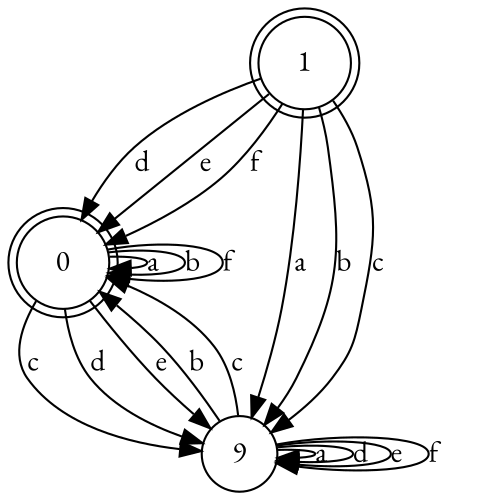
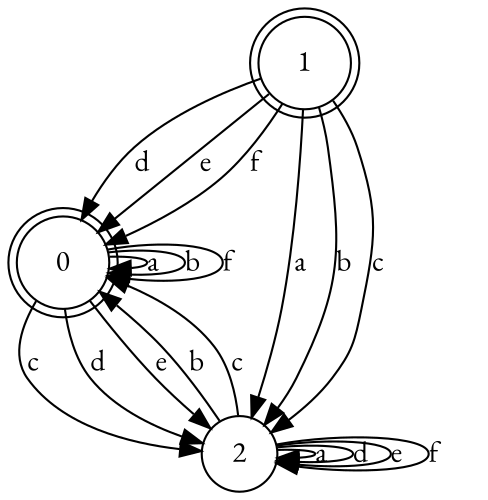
node "9": label "9" -> "2"
